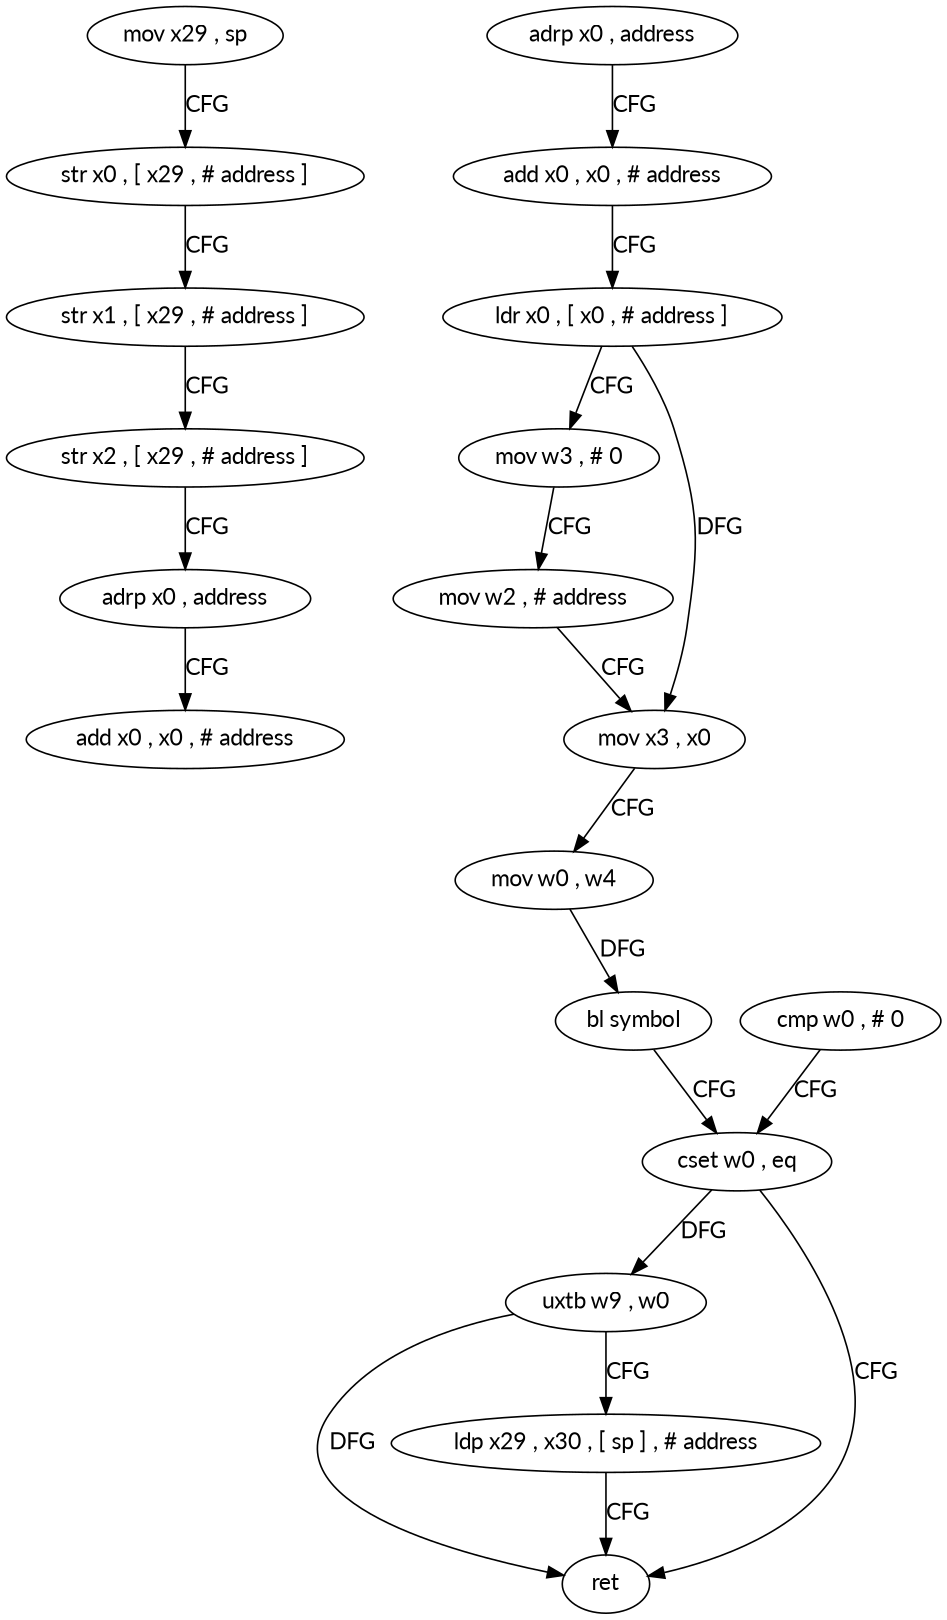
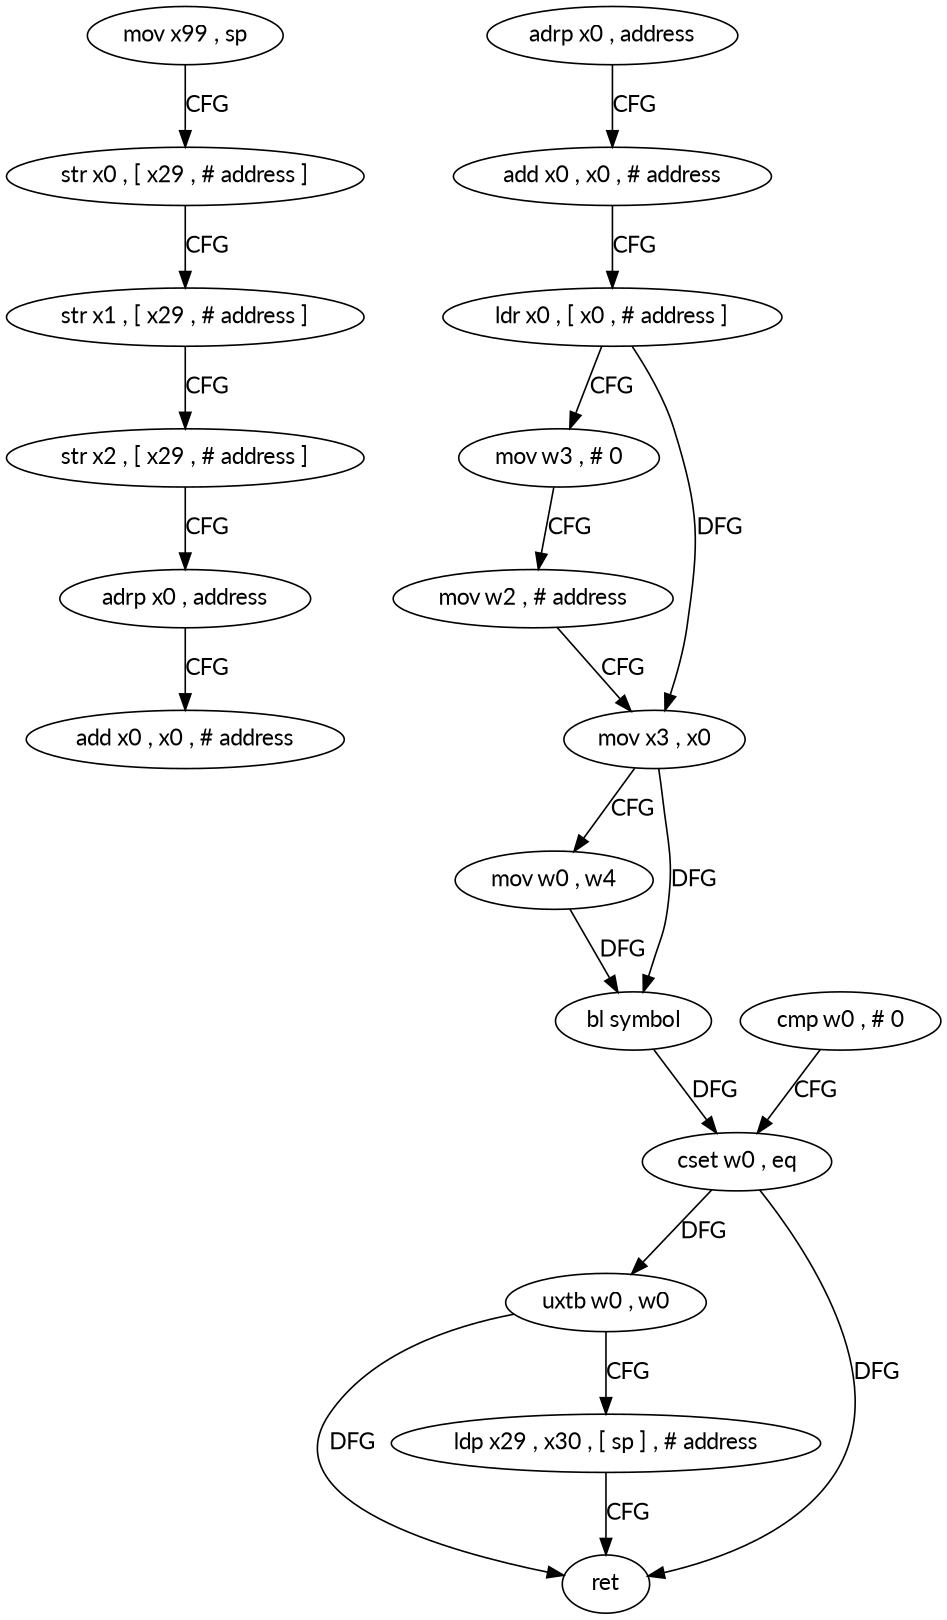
node "mov x29 , sp": label "mov x29 , sp" -> "mov x99 , sp"
edge "mov x3 , x0" -> "bl symbol": added, label "DFG"
edge "bl symbol" -> "cset w0 , eq": label "CFG" -> "DFG"
node "uxtb w9 , w0": label "uxtb w9 , w0" -> "uxtb w0 , w0"
edge "cset w0 , eq" -> "ret": label "CFG" -> "DFG"
